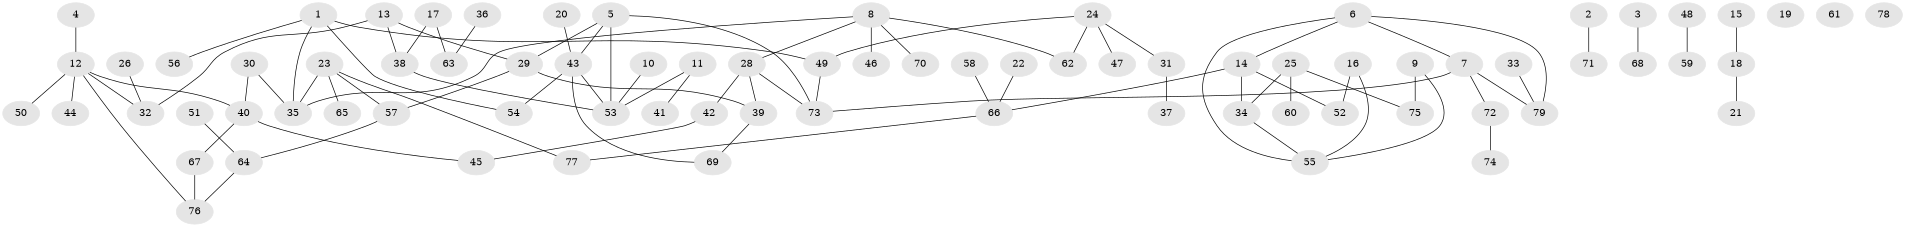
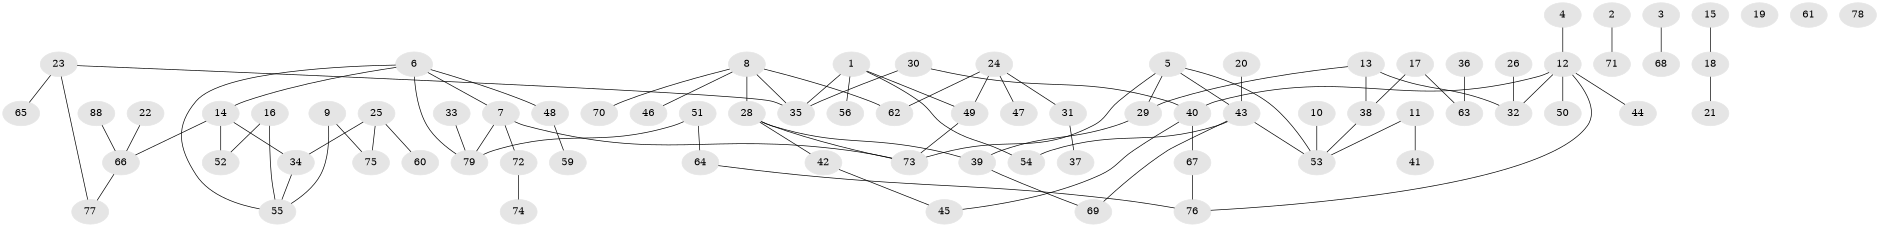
node "58": label "58" -> "88"
edge "6" -- "48": added
node "57": removed
edge "51" -- "79": added
